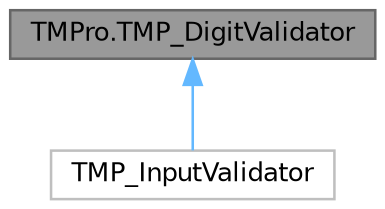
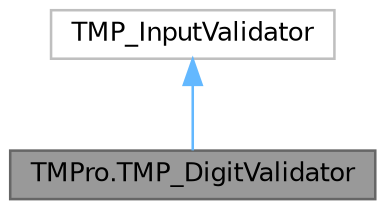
edge "TMP_InputValidator" -> "TMPro.TMP_DigitValidator": reversed
